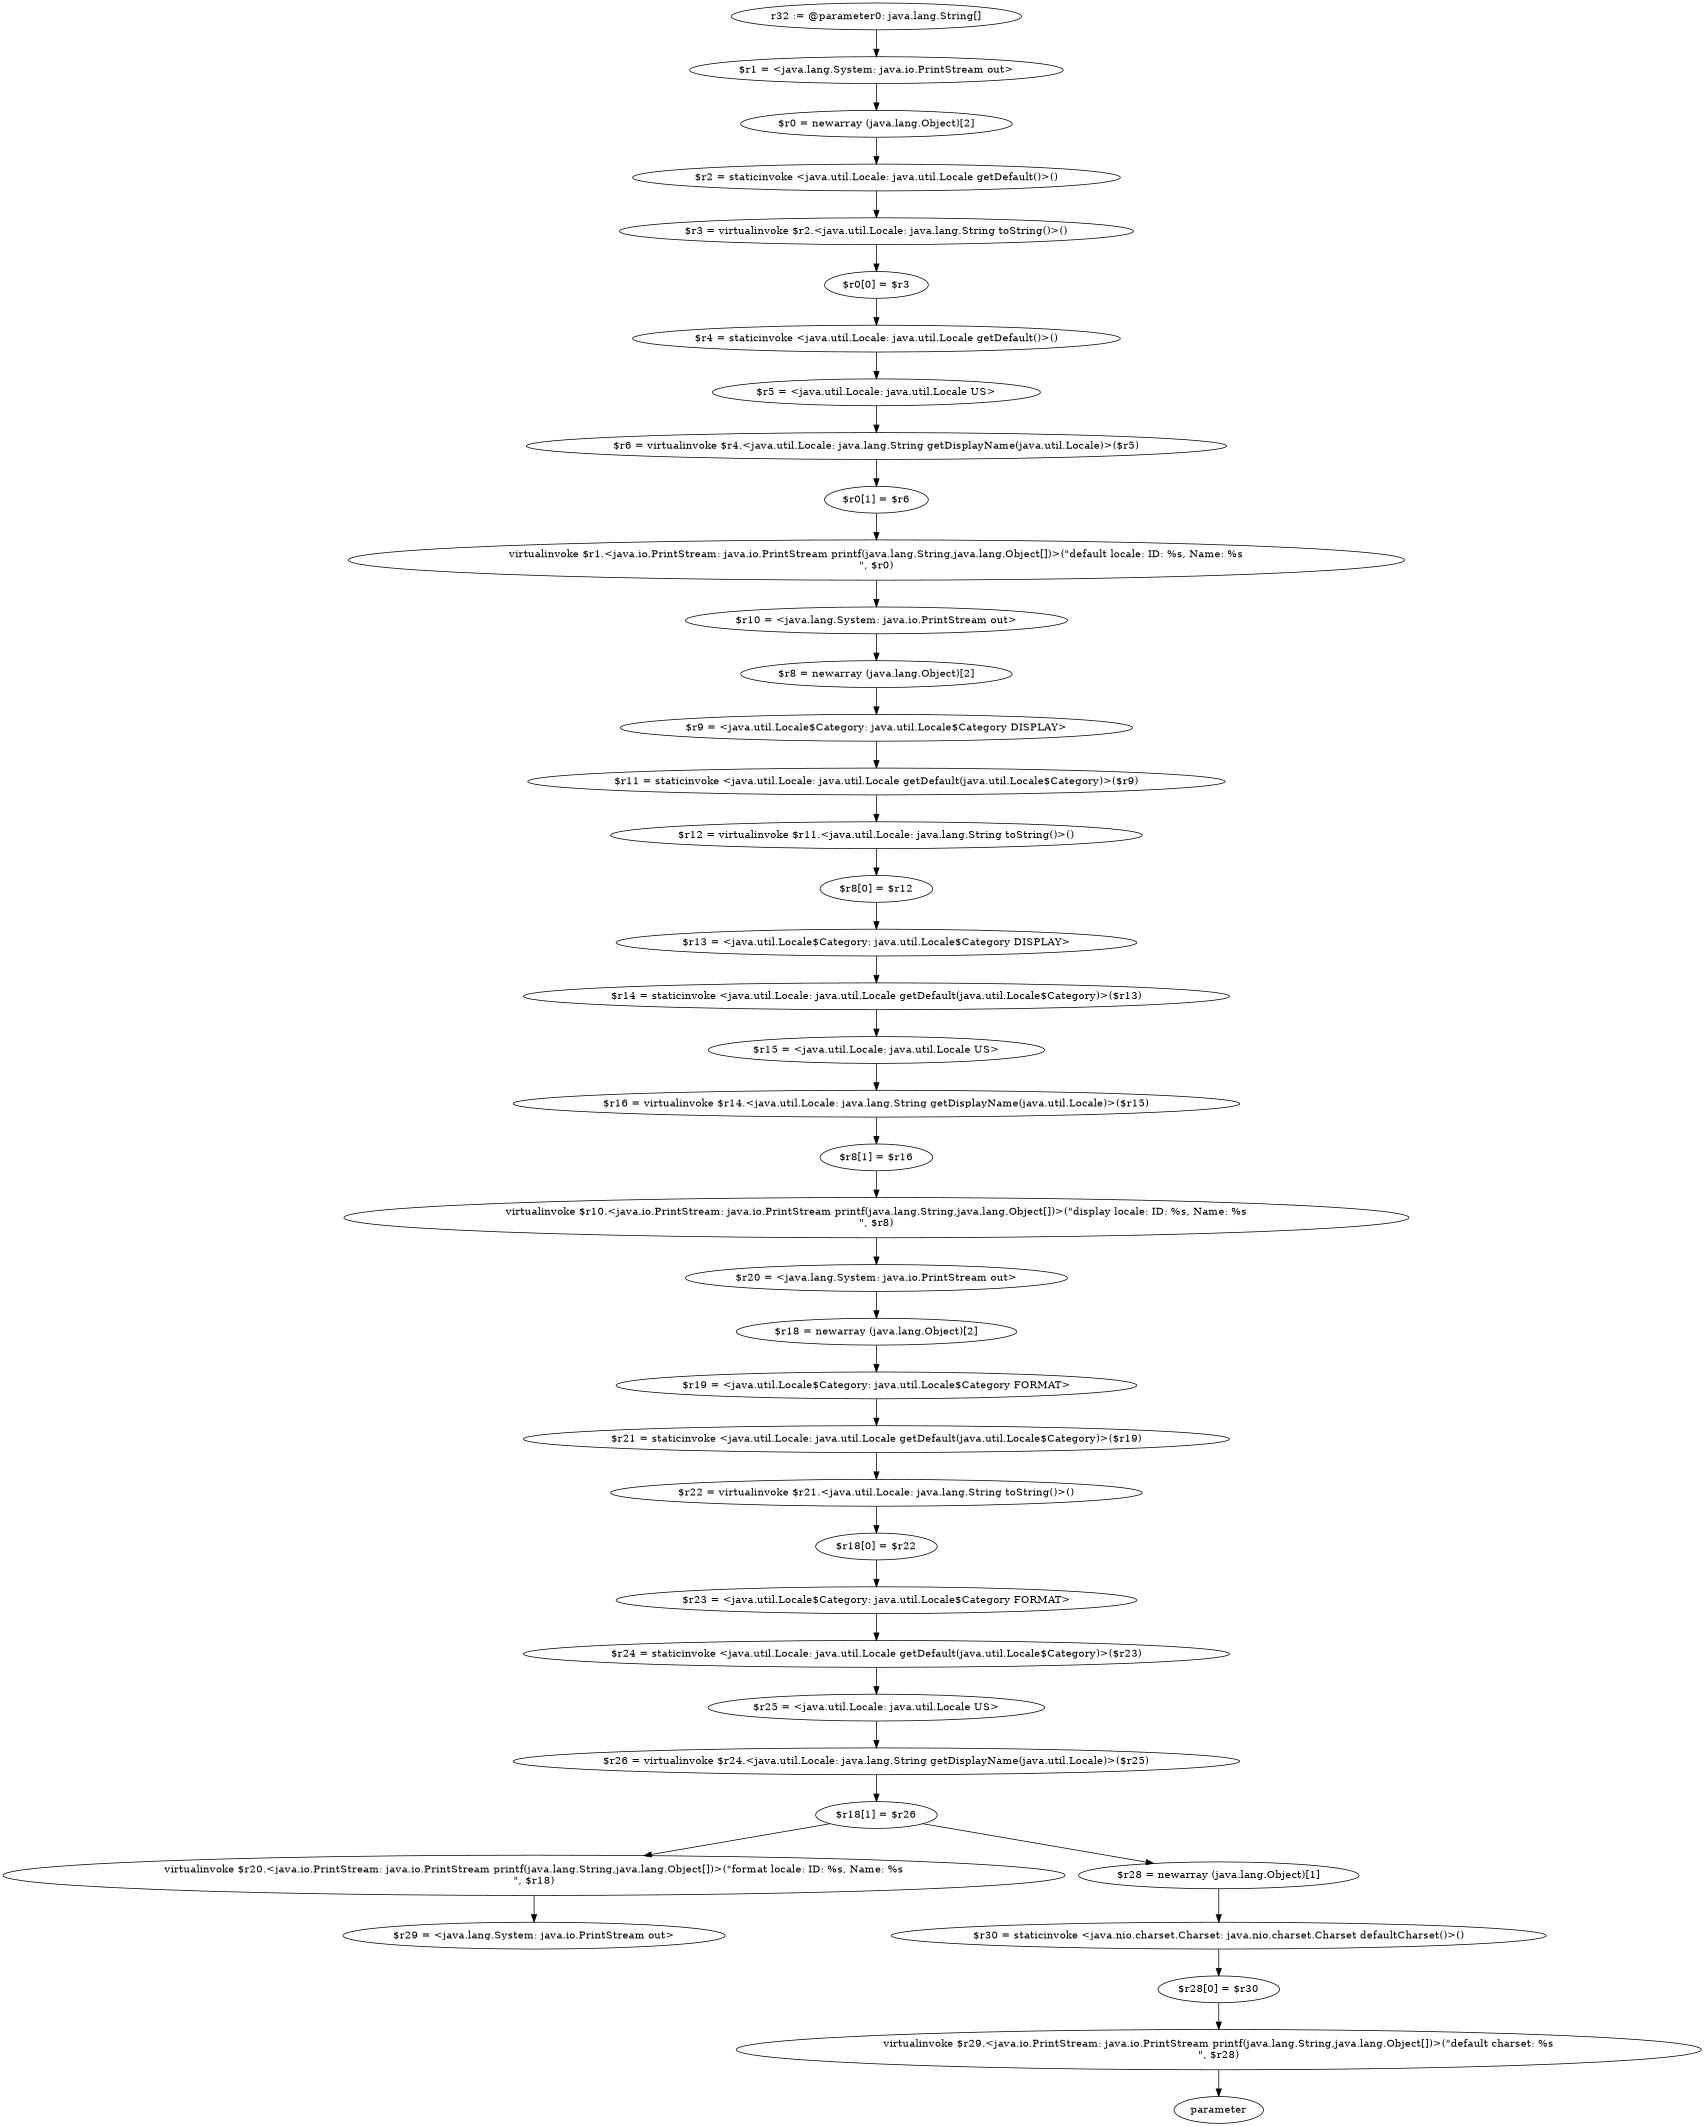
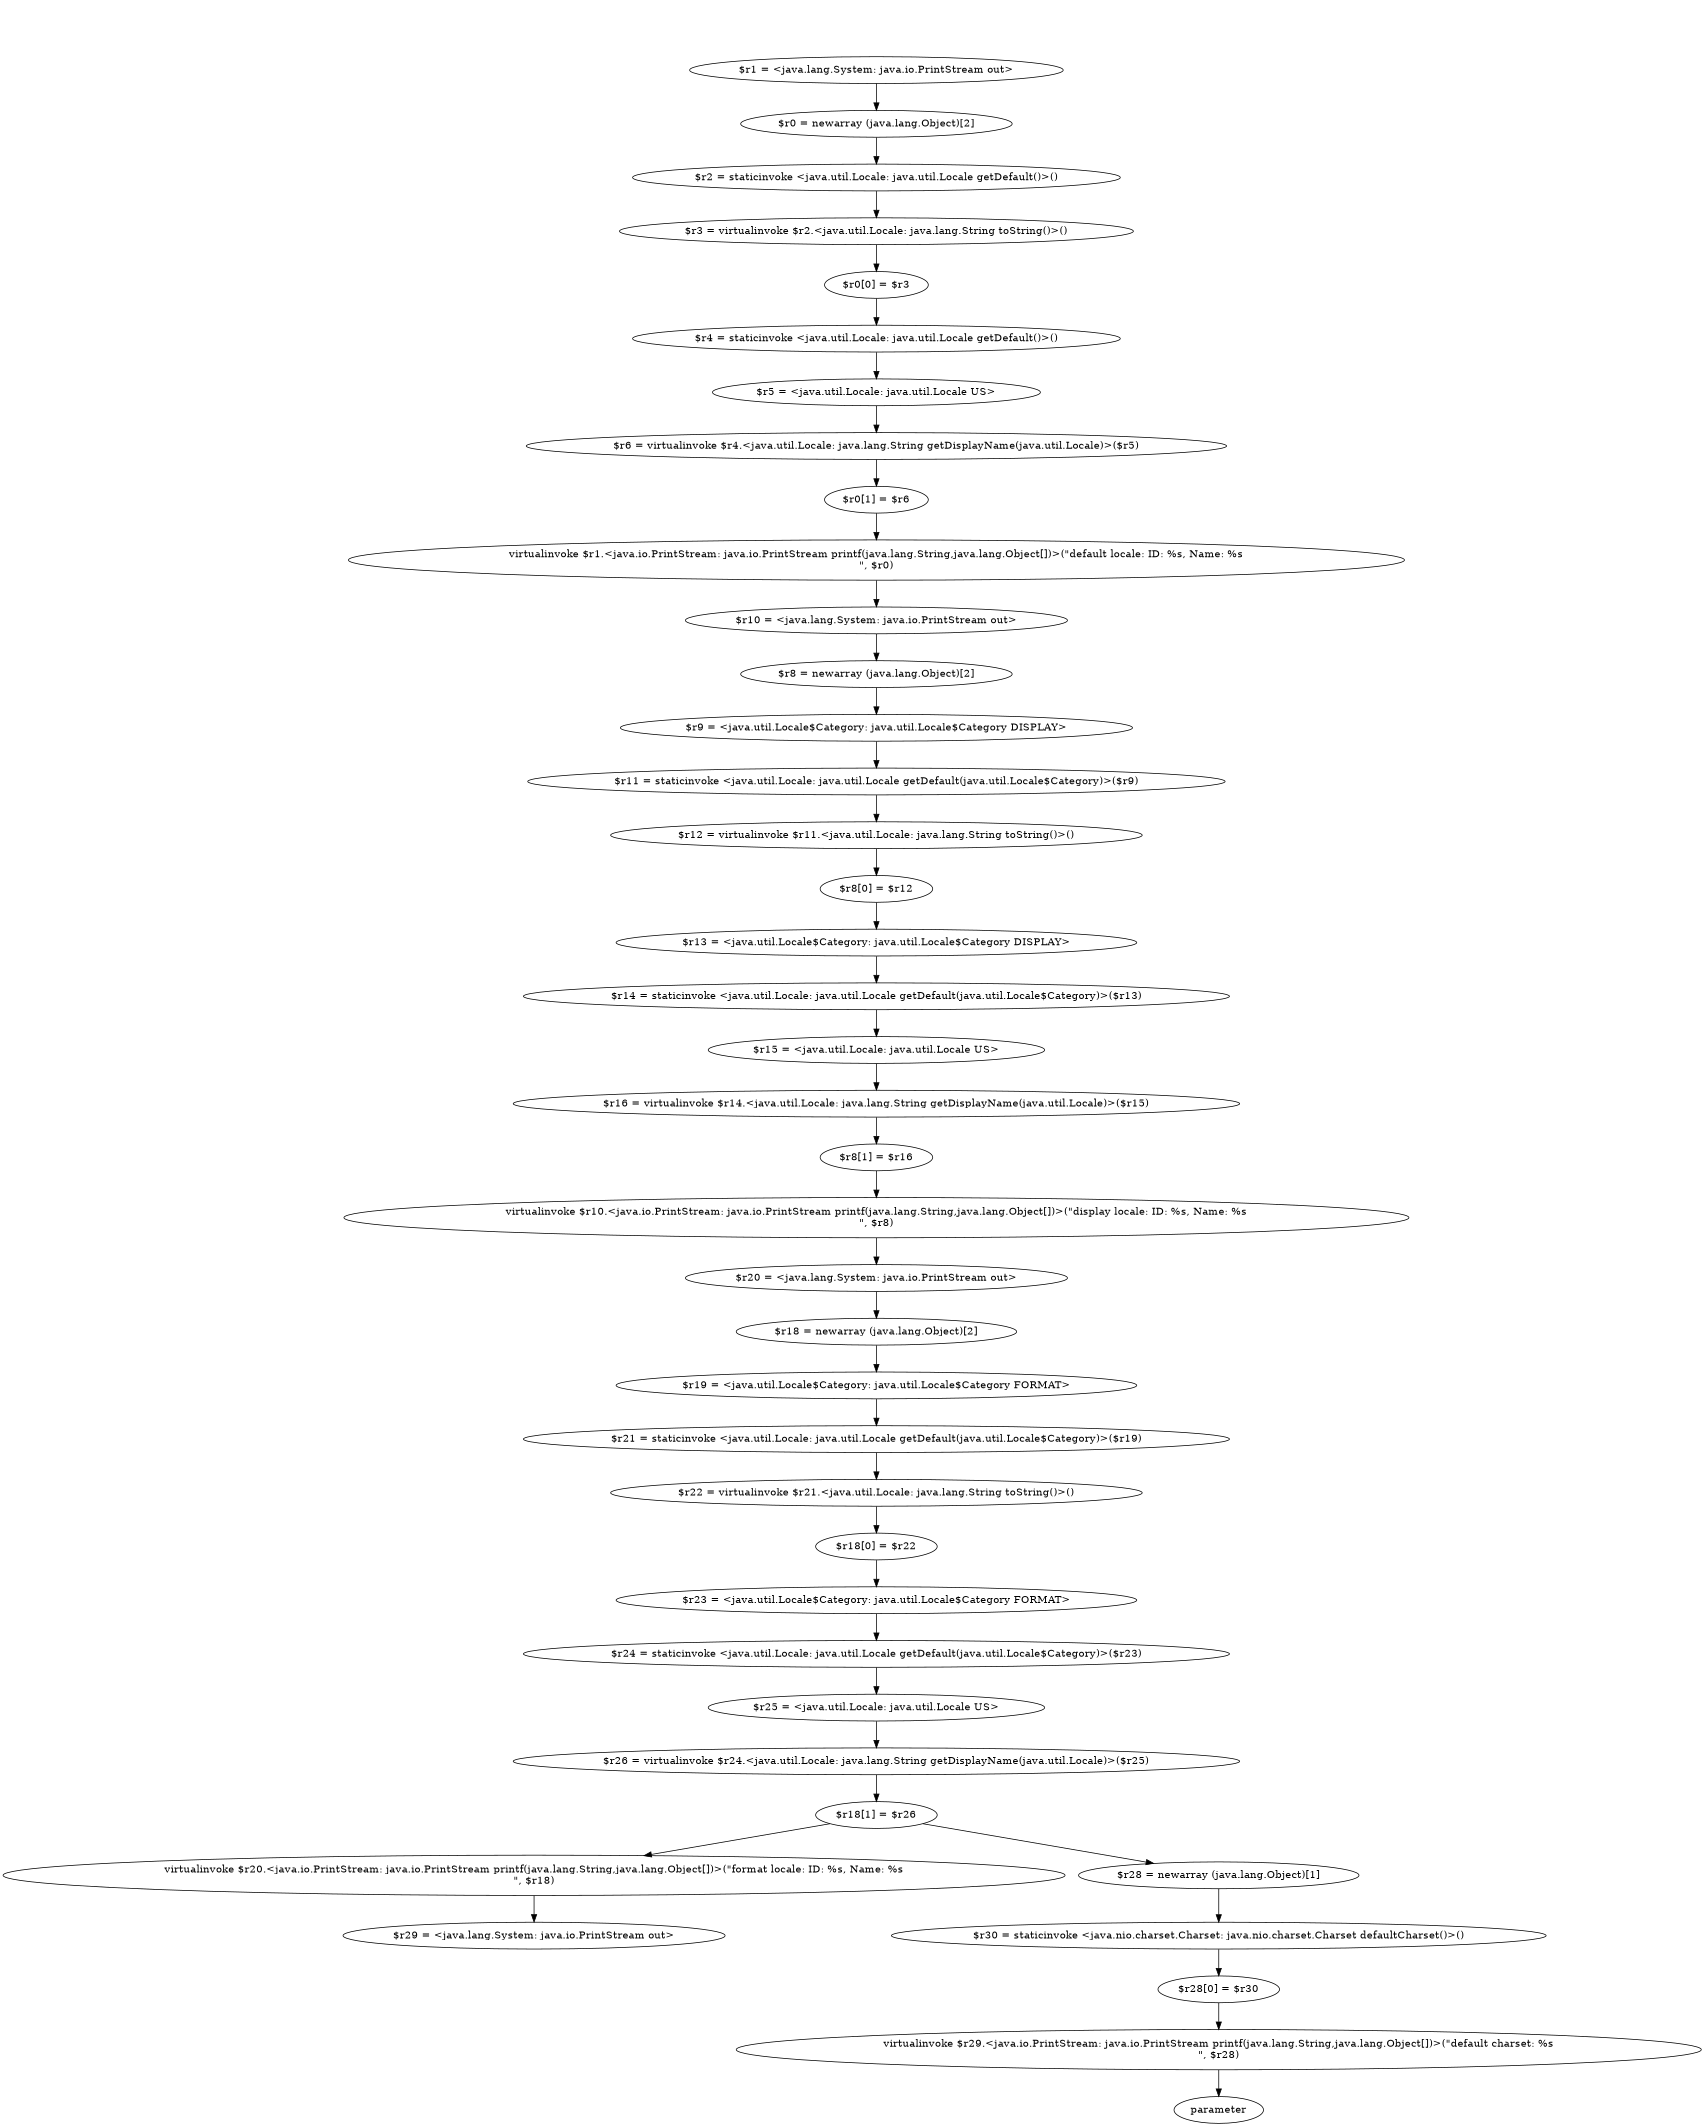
node "r32 := @parameter0: java.lang.String[]": removed
